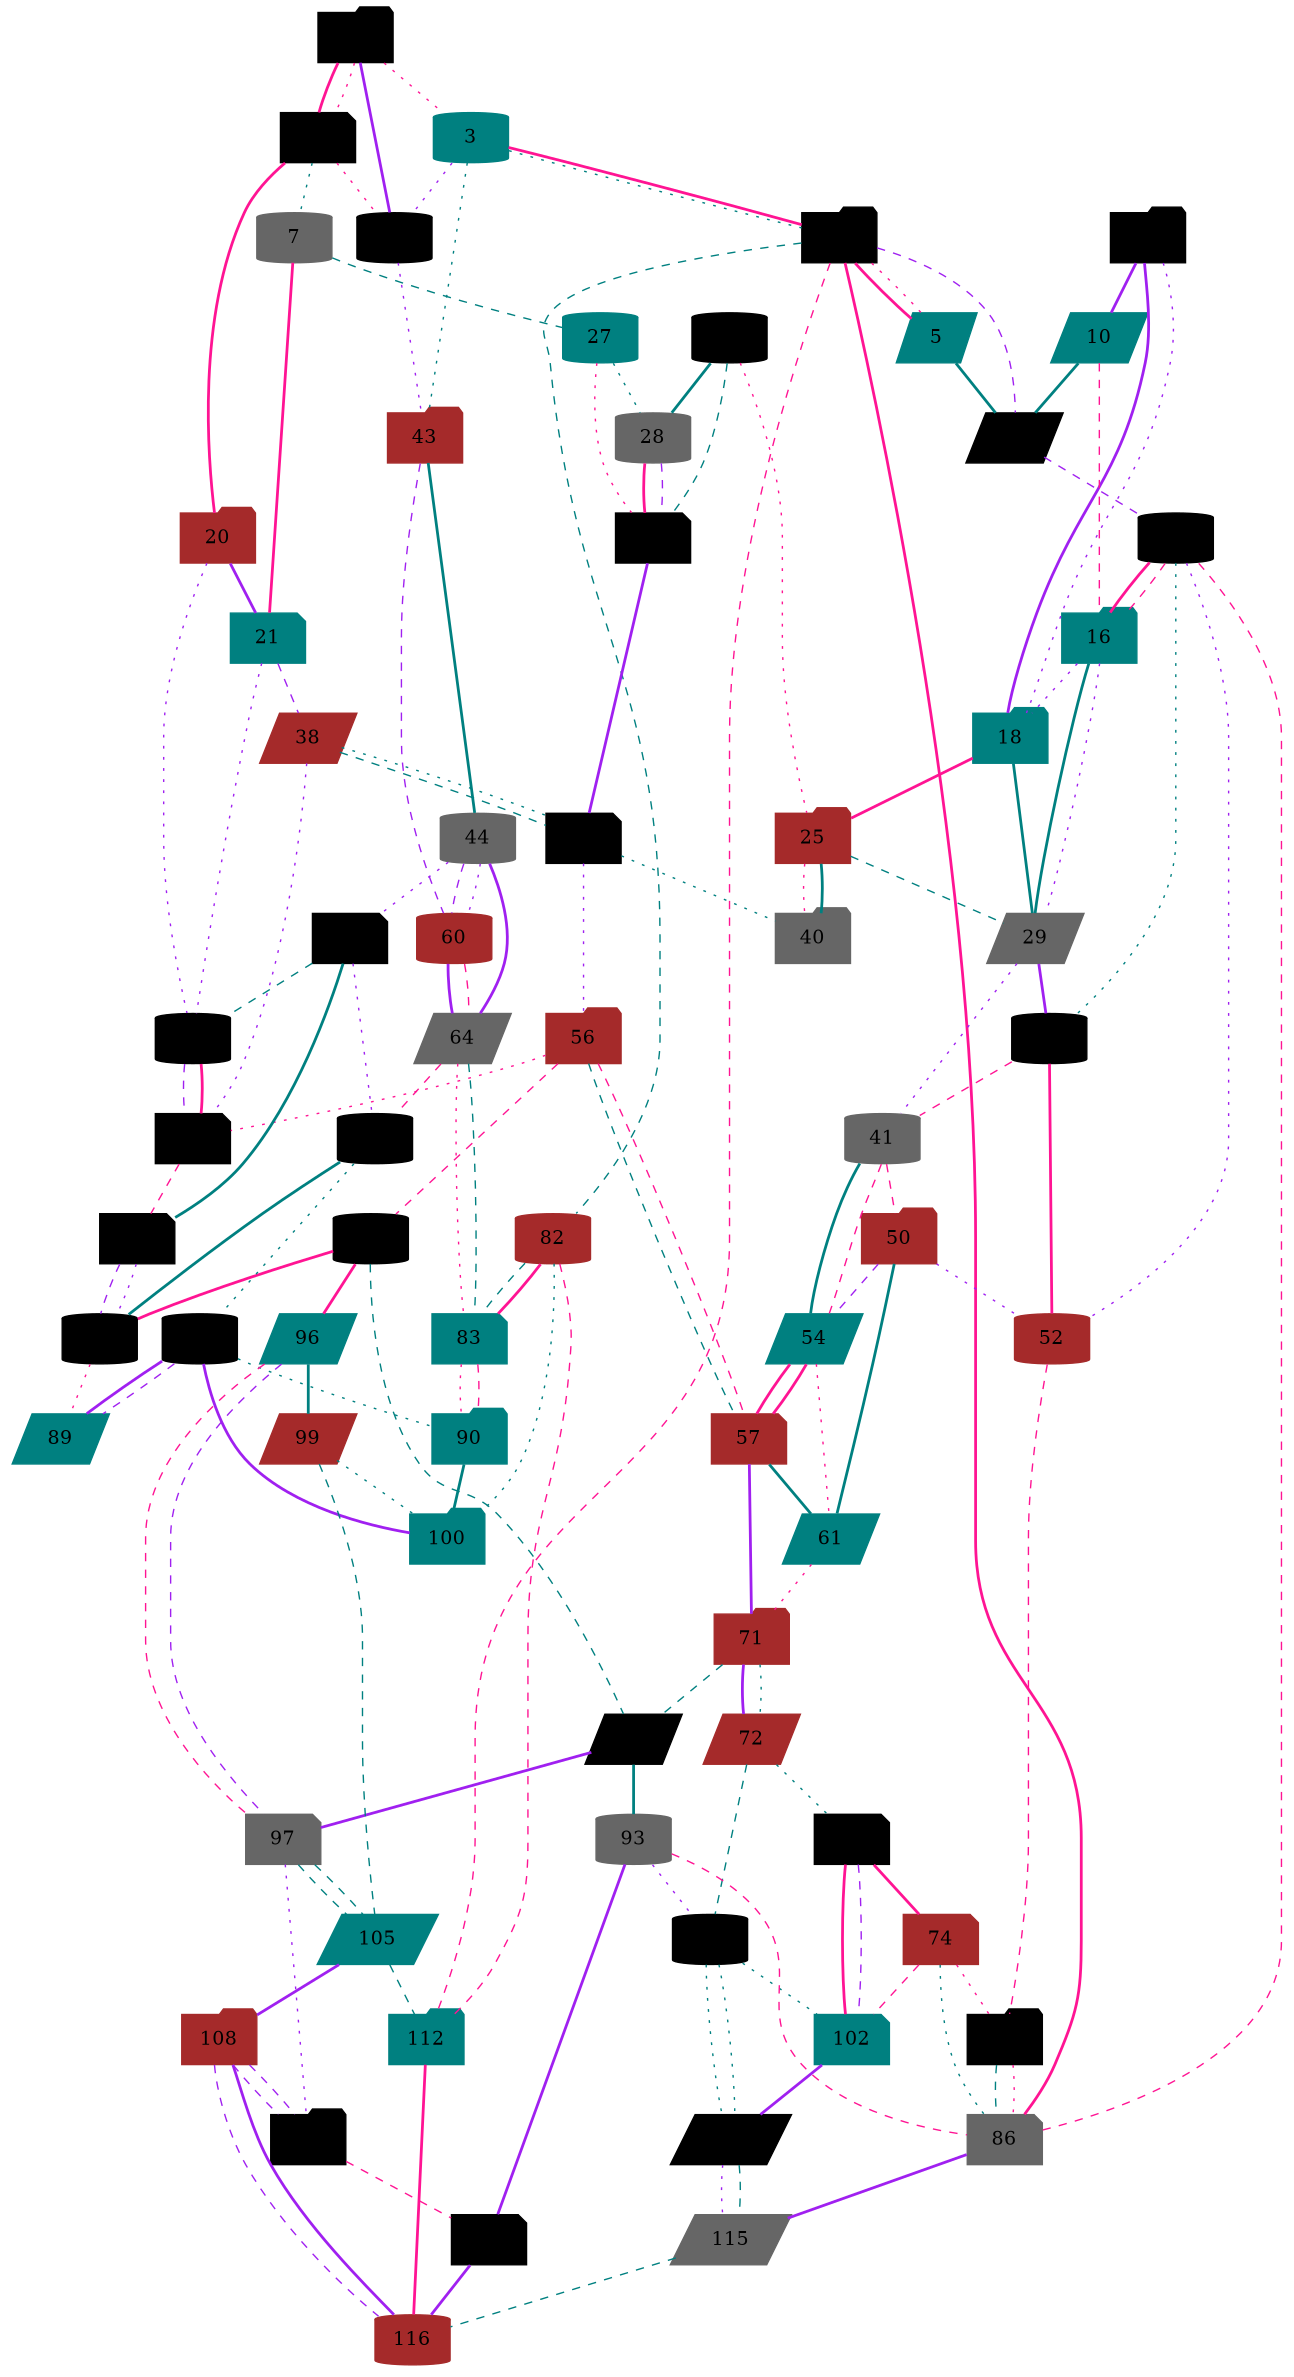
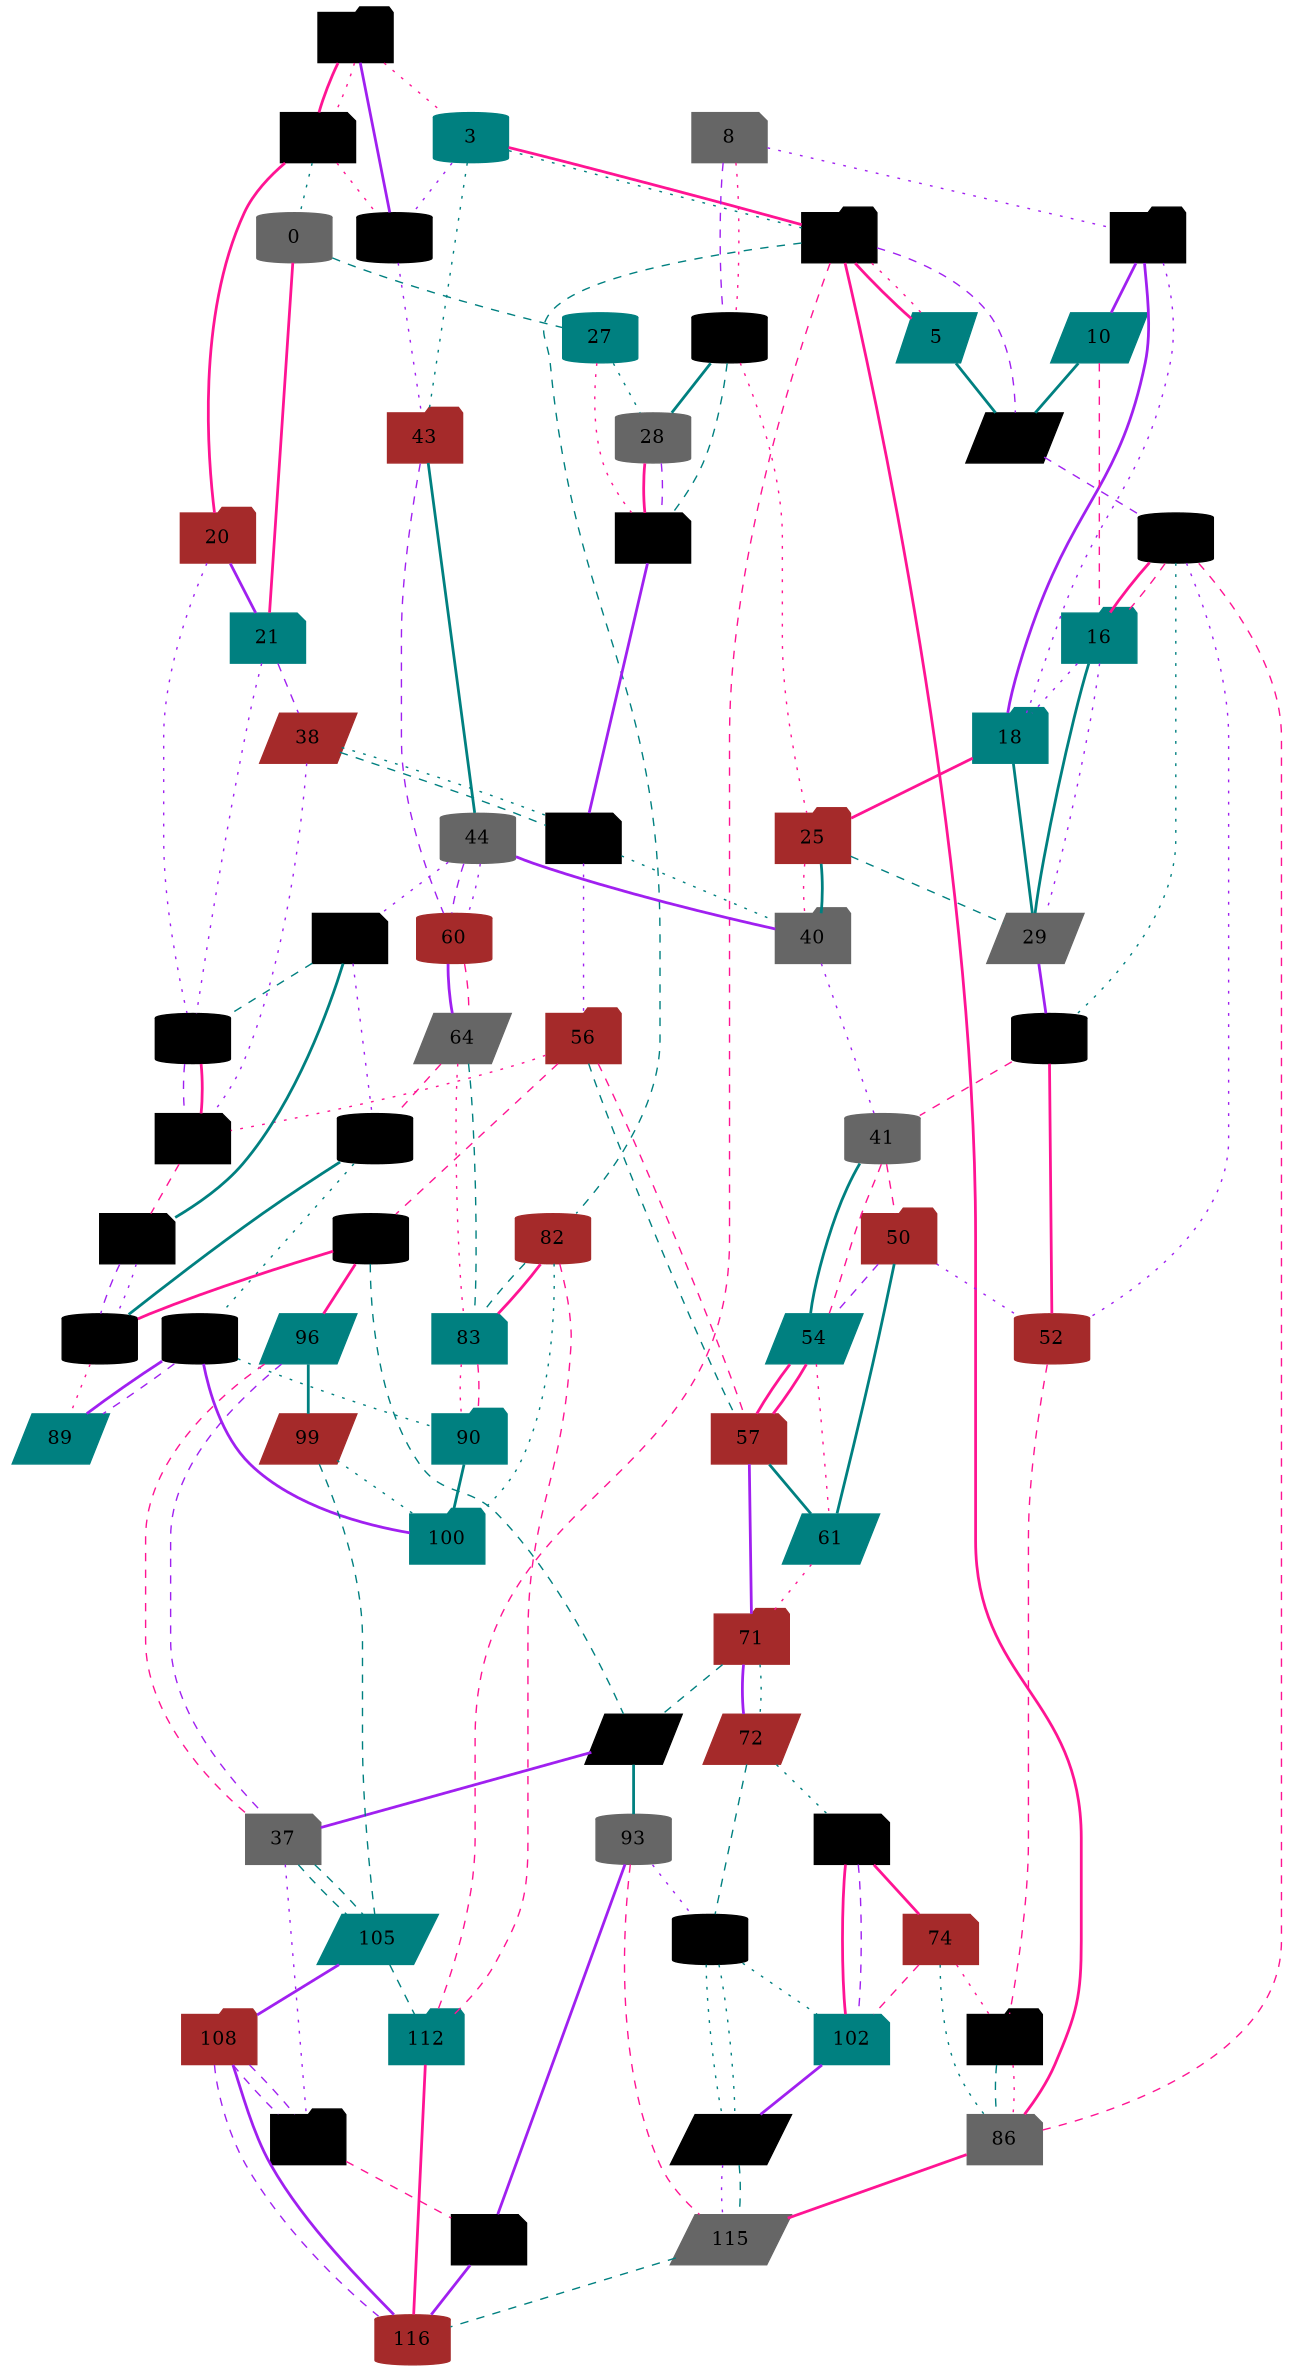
node "8": added
node "7": label "7" -> "0"
edge "44" -- "64": now "44" -- "40"
edge "29" -- "41": now "40" -- "41"
node "97": label "97" -> "37"
edge "93" -- "86": now "93" -- "115"
edge "86" -- "115": color purple -> deeppink
